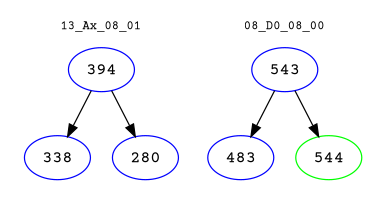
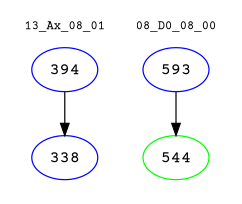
node "543": label "543" -> "593"
node "280": removed
node "483": removed
